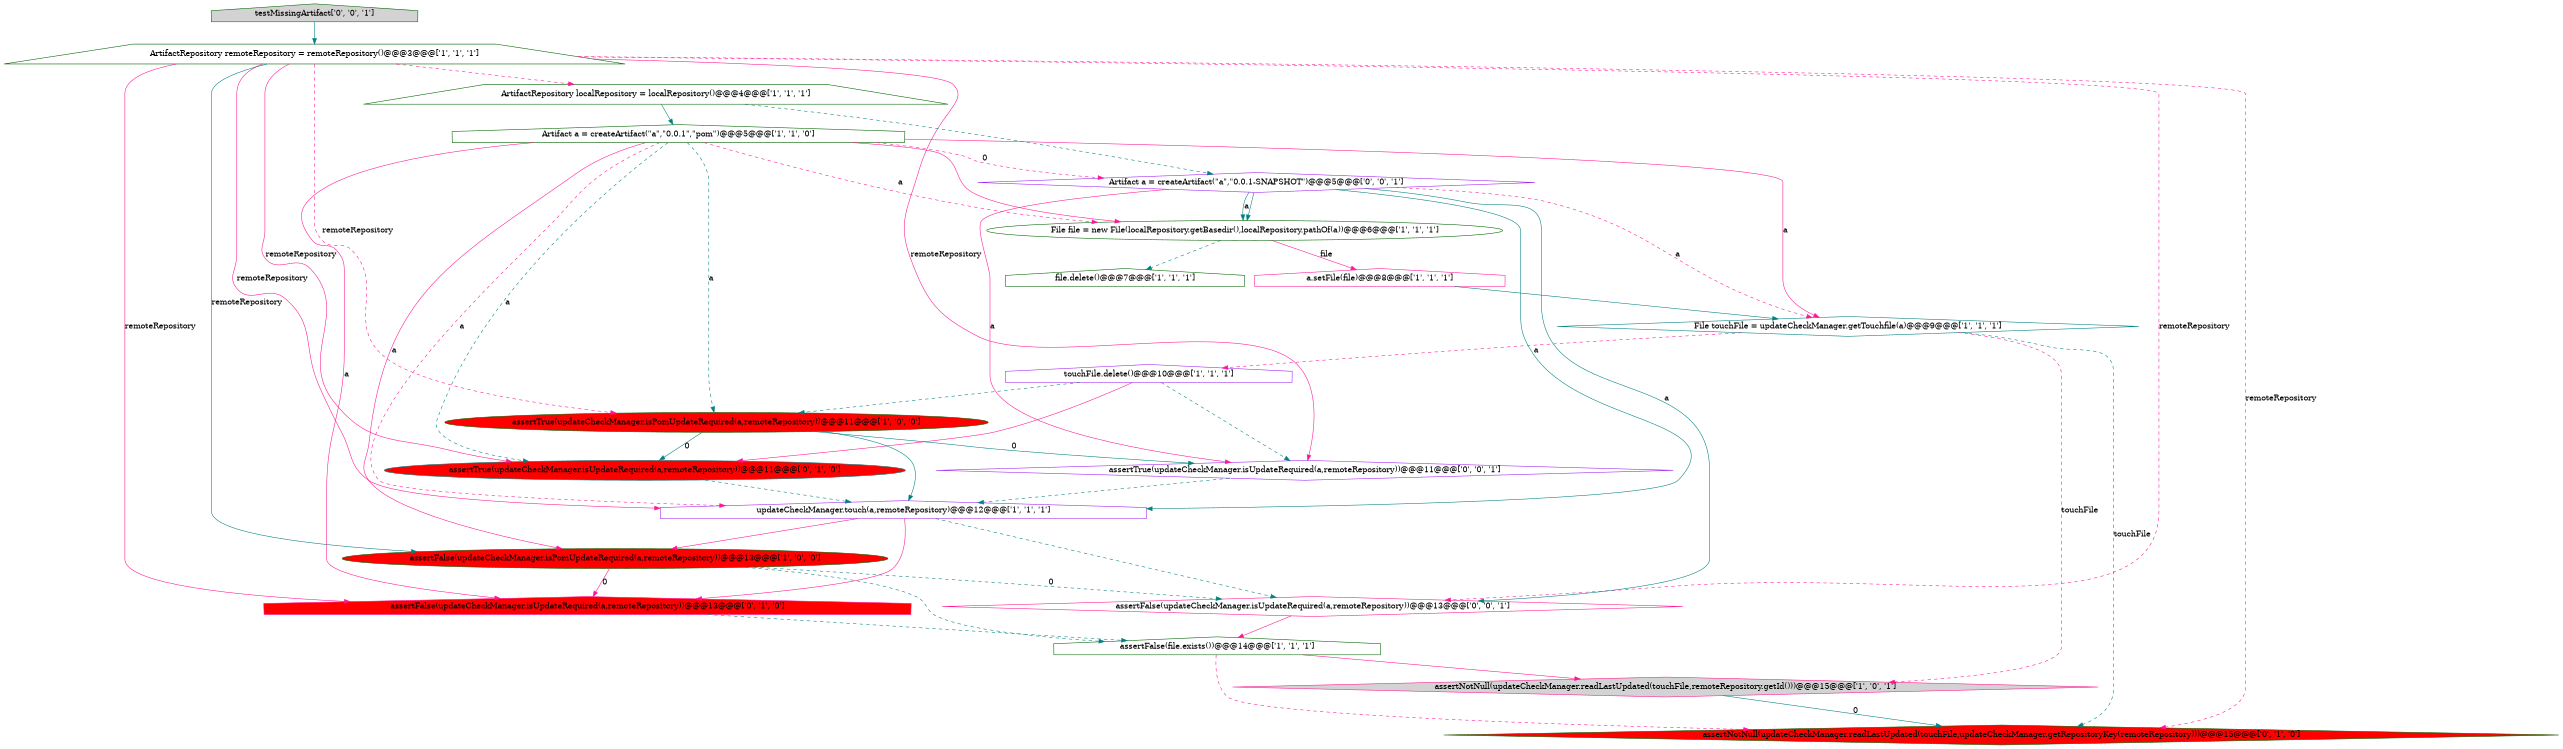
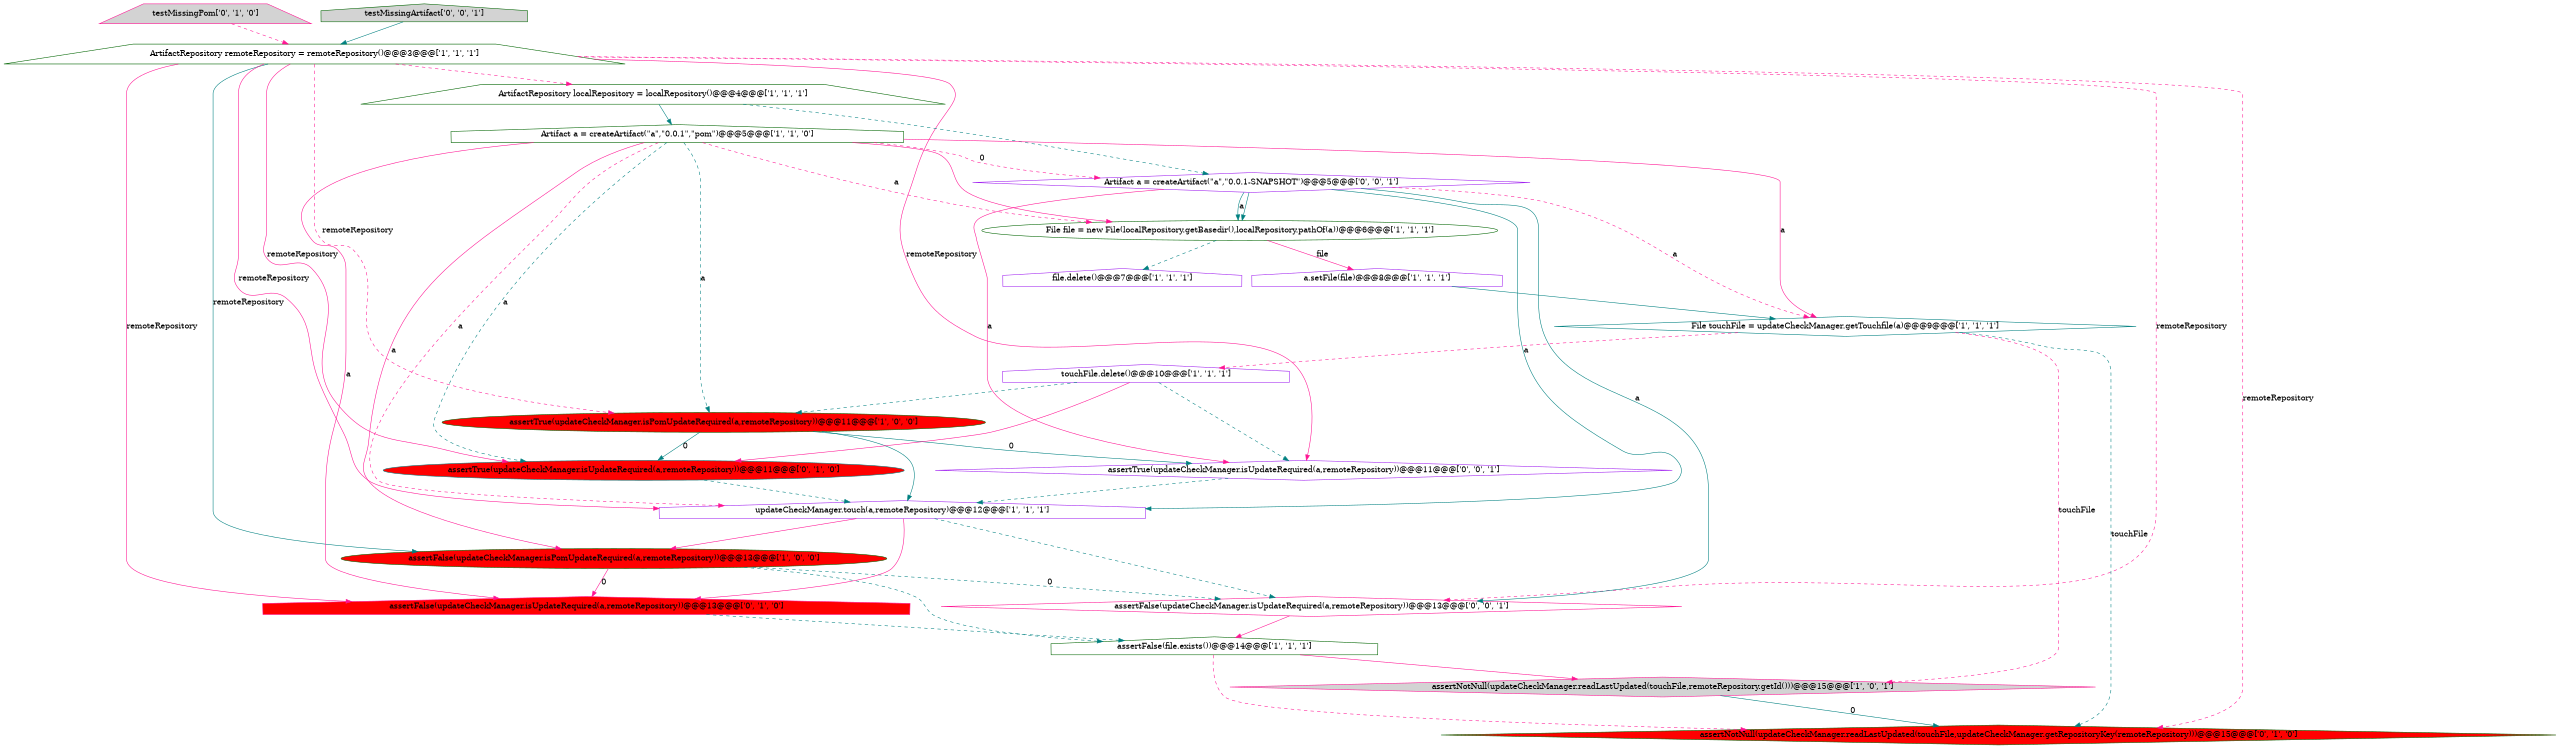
node "testMissingPom['0', '1', '0']": added
node "file.delete()@@@7@@@['1', '1', '1']": color darkgreen -> purple
node "a.setFile(file)@@@8@@@['1', '1', '1']": color deeppink -> purple
